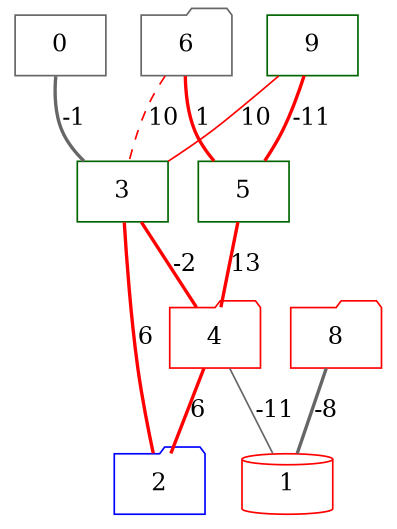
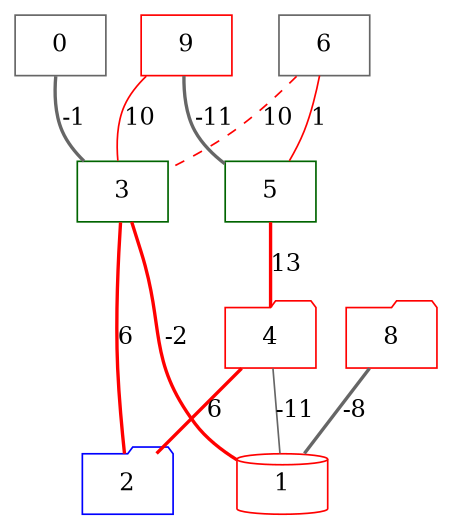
node "6": shape folder -> box
node "9": color darkgreen -> red
edge "9" -- "5": color red -> gray40
edge "6" -- "5": style bold -> solid
edge "3" -- "4": now "3" -- "1"
